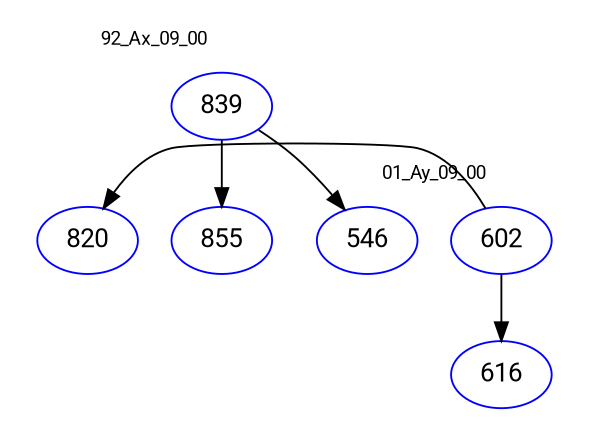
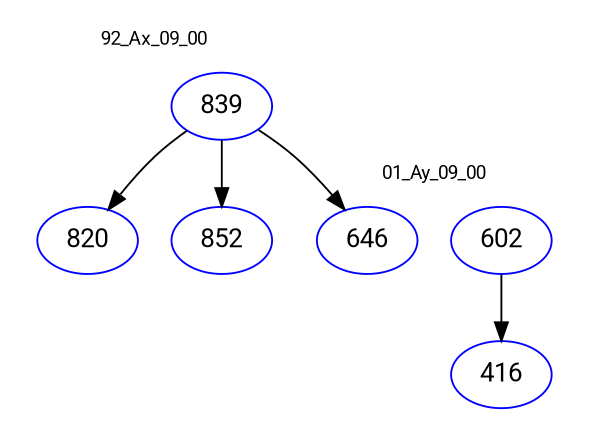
edge "602" -> "820": now "839" -> "820"
node "855": label "855" -> "852"
node "546": label "546" -> "646"
node "616": label "616" -> "416"
